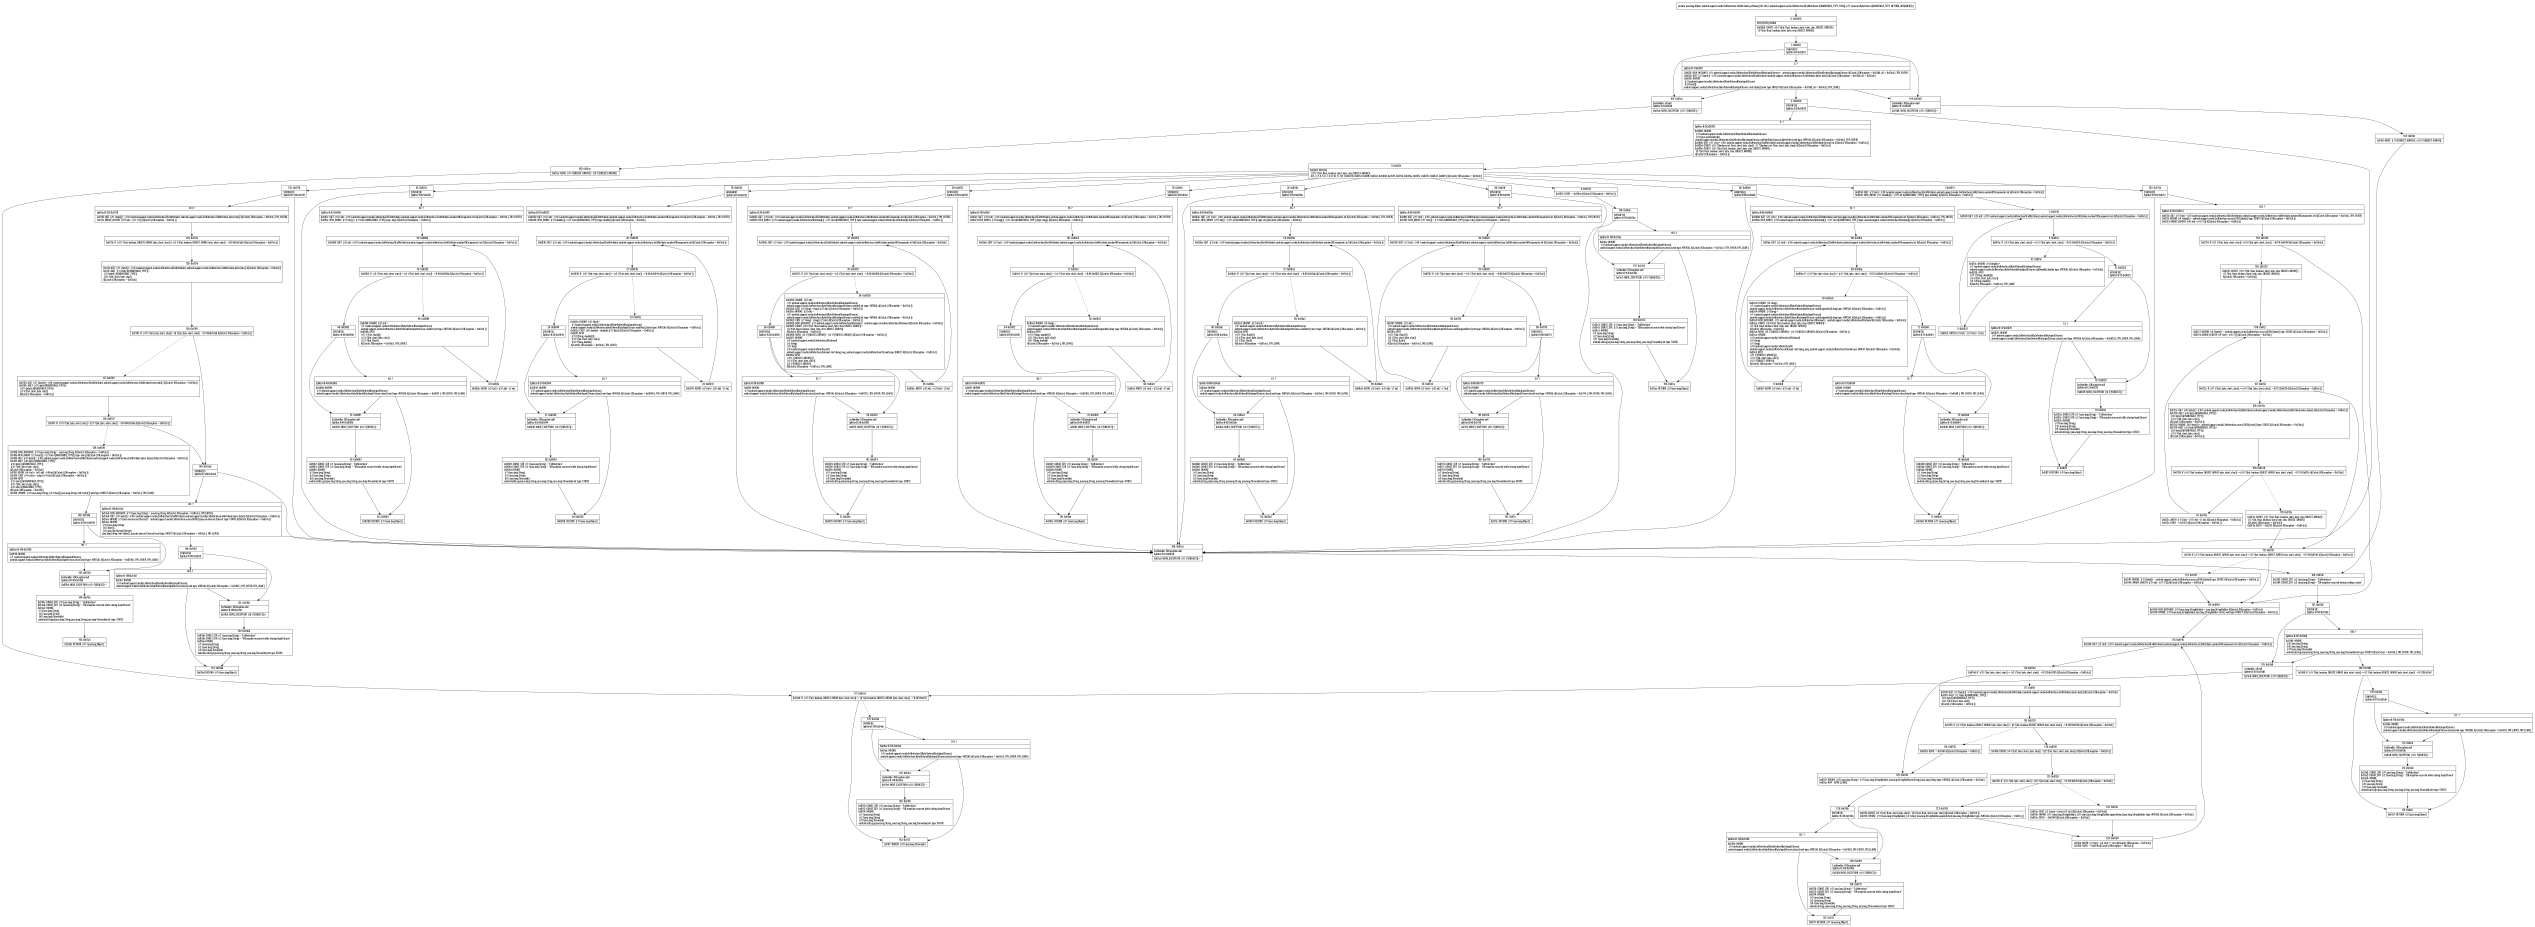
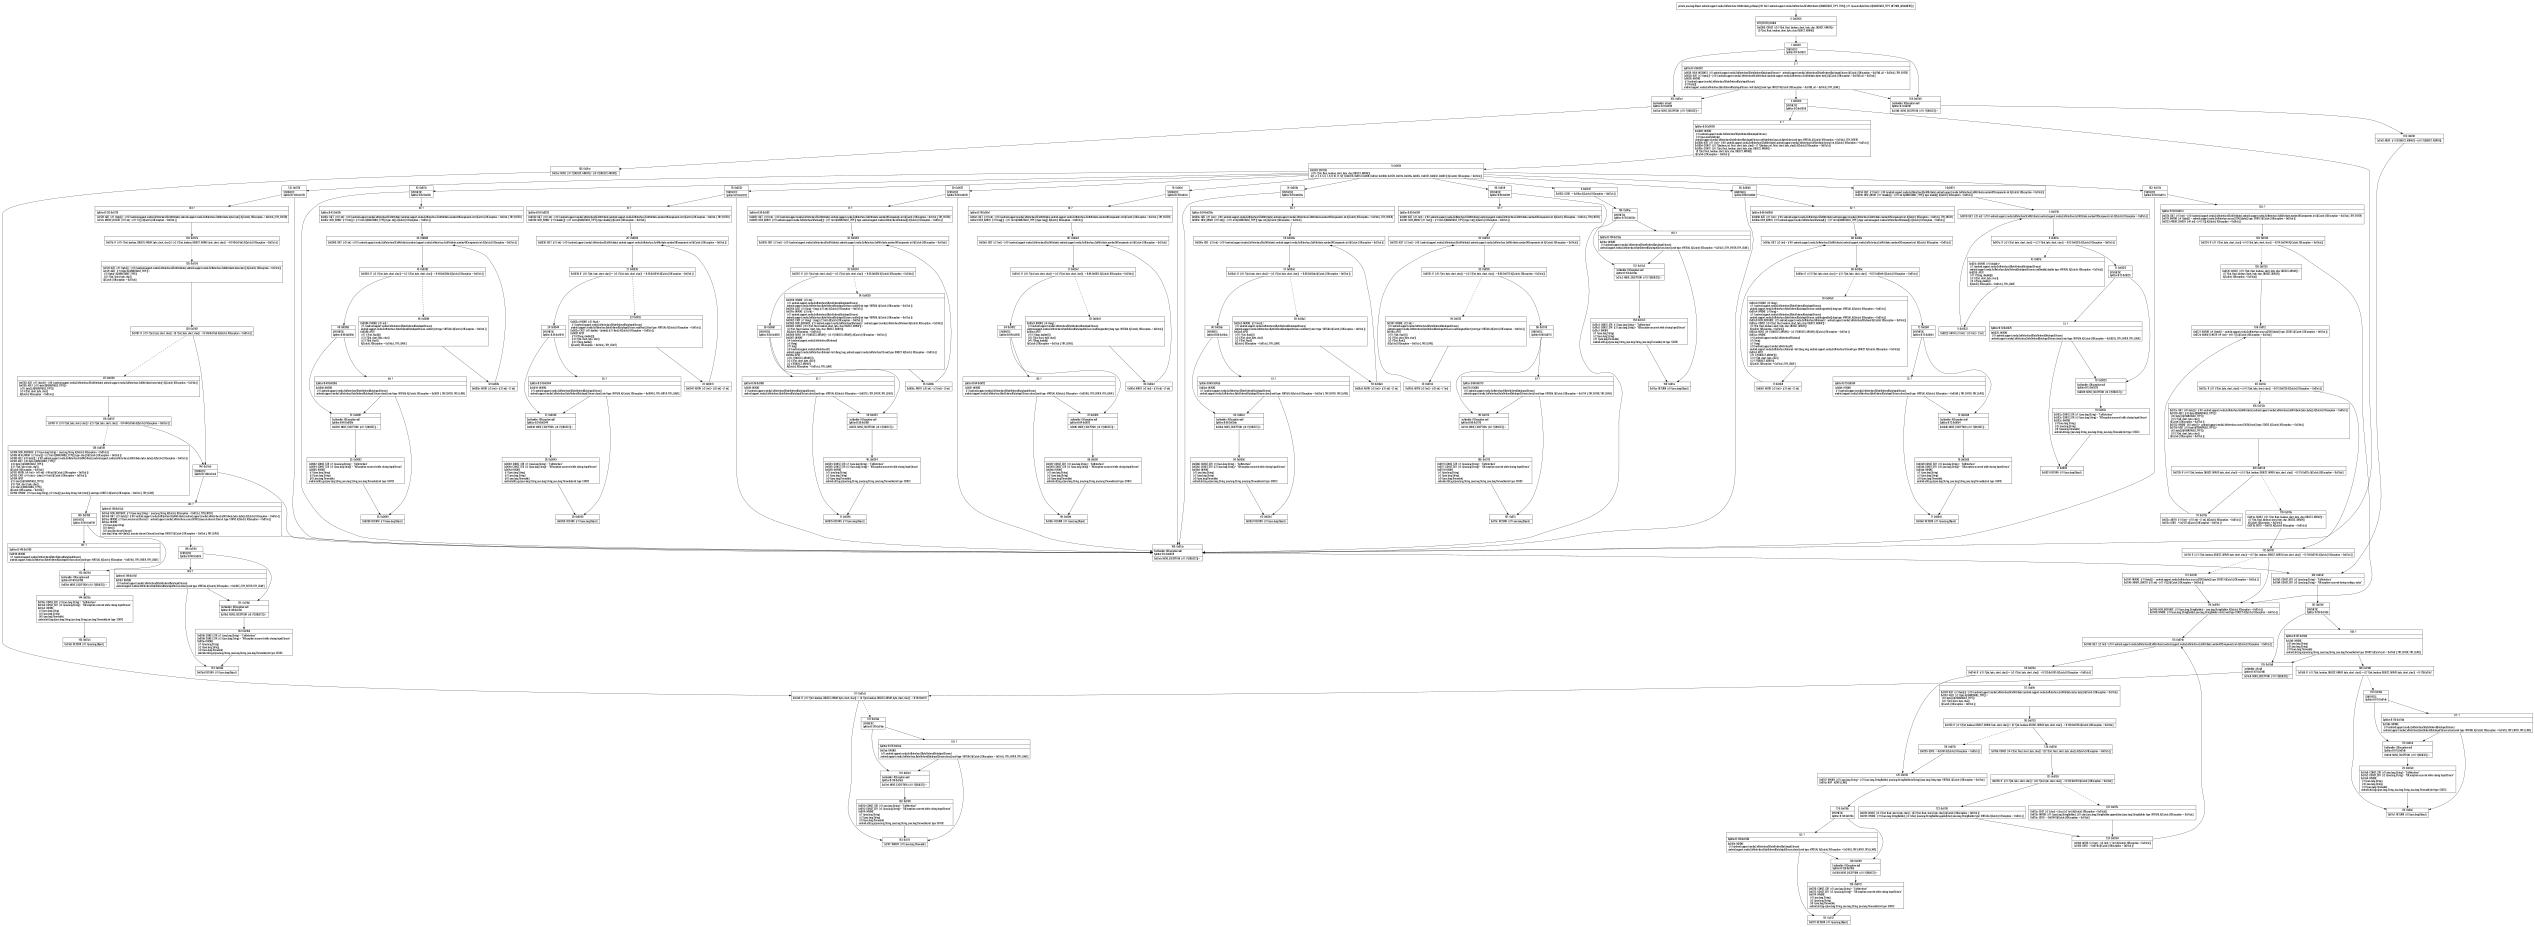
node "18: 0x0032": text "ARGUMENT" -> "SYNTHETIC"
edge "84: 0x00f2" -> "85: ?": added
